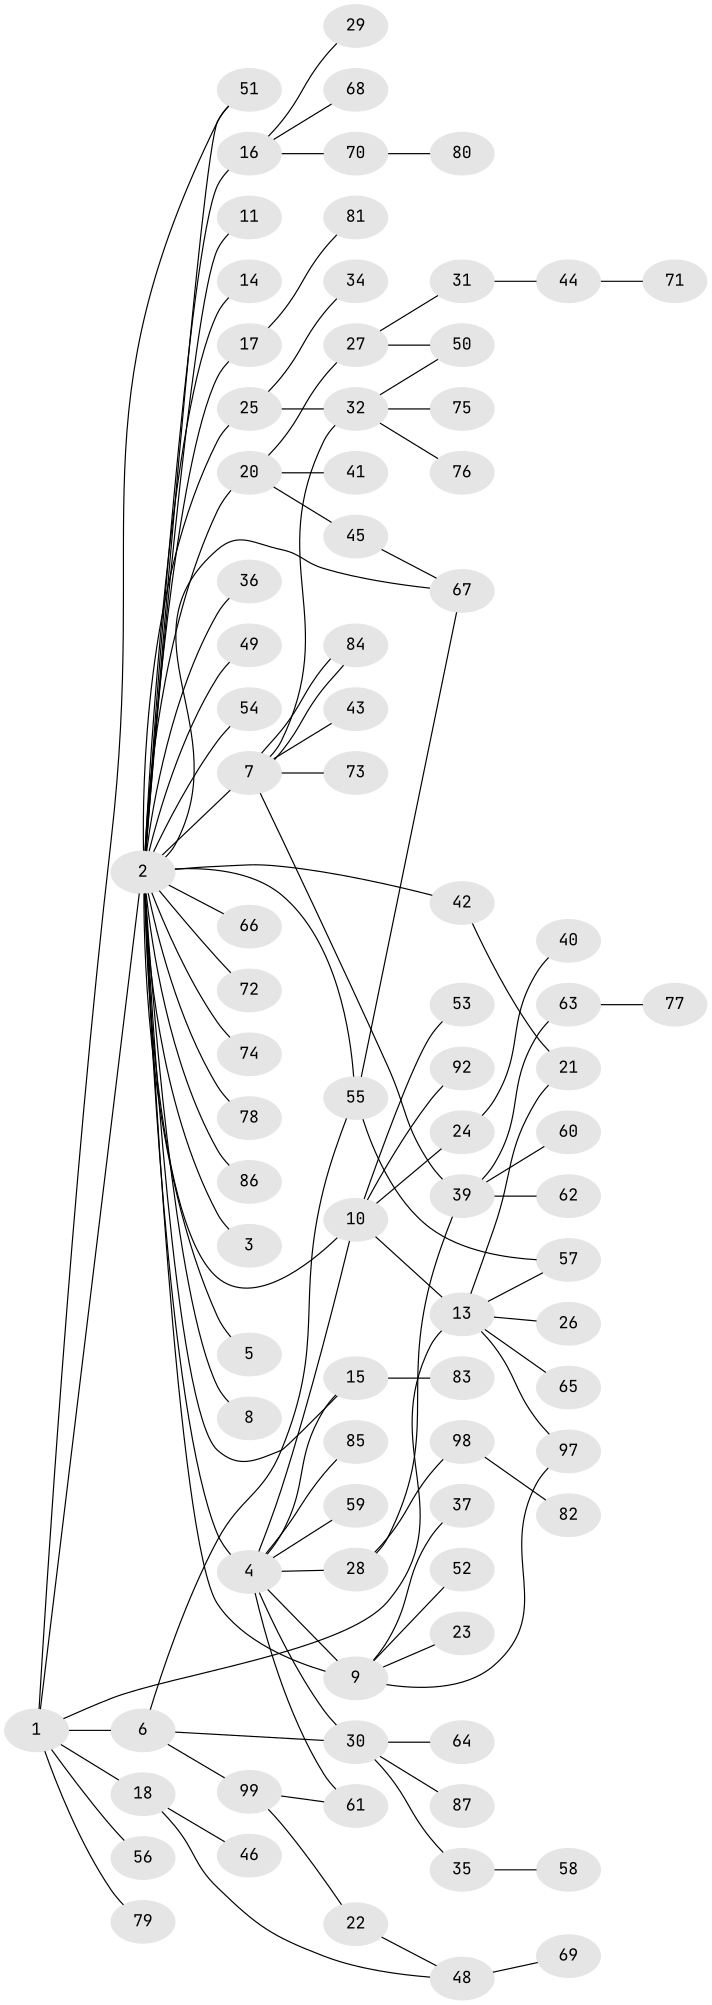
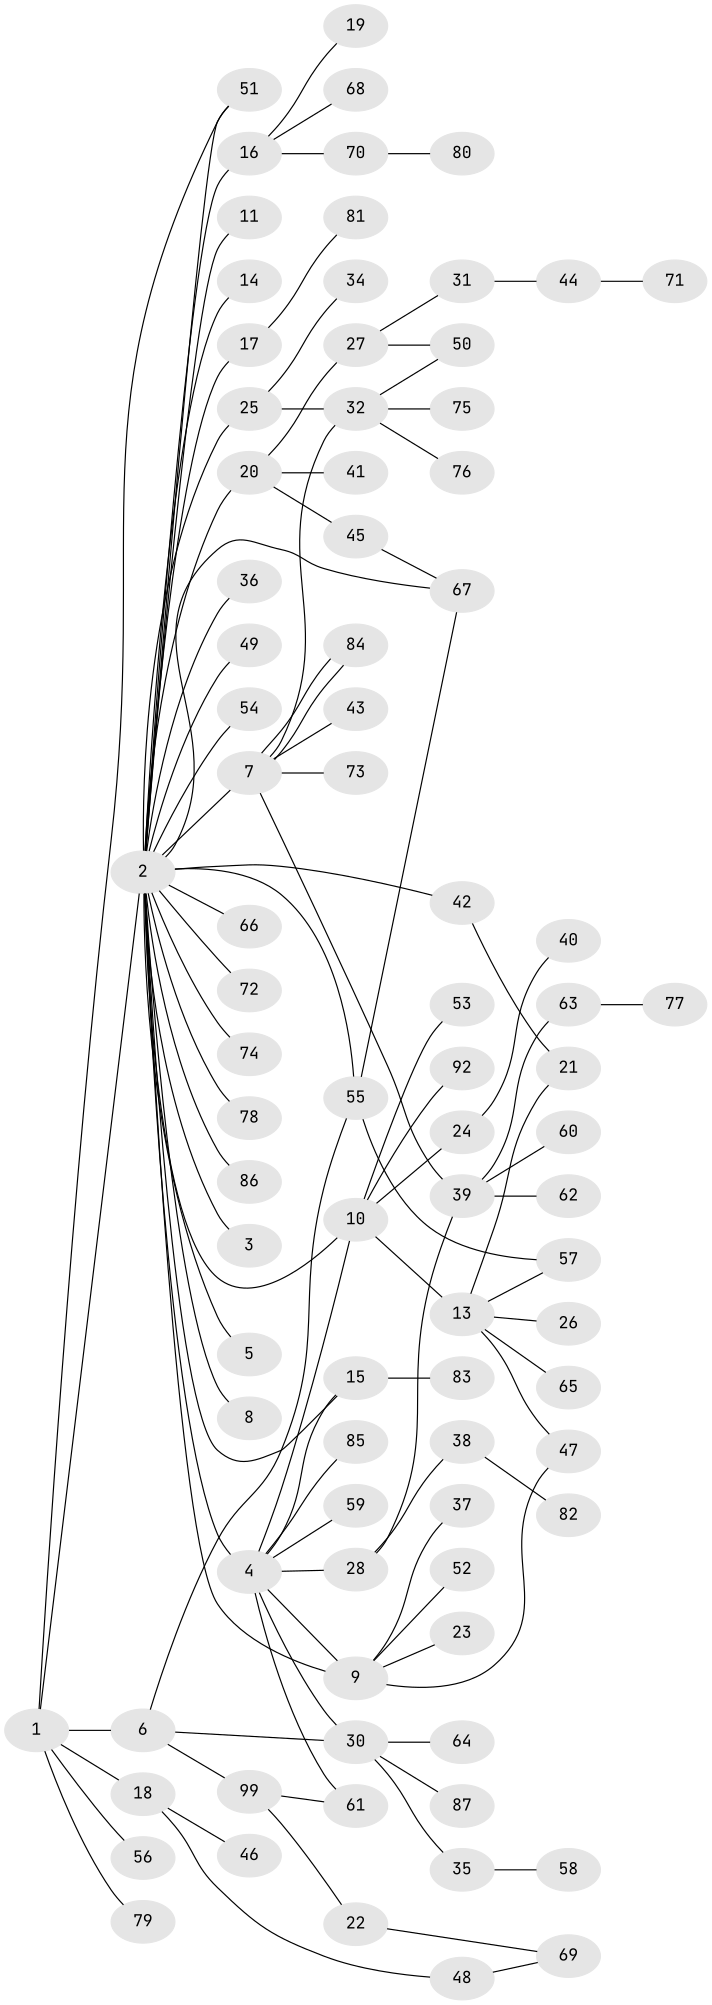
node "29": label "29" -> "19"
node "98": label "98" -> "38"
node "97": label "97" -> "47"
edge "13" -- "1": removed
edge "22" -- "48": now "22" -- "69"
